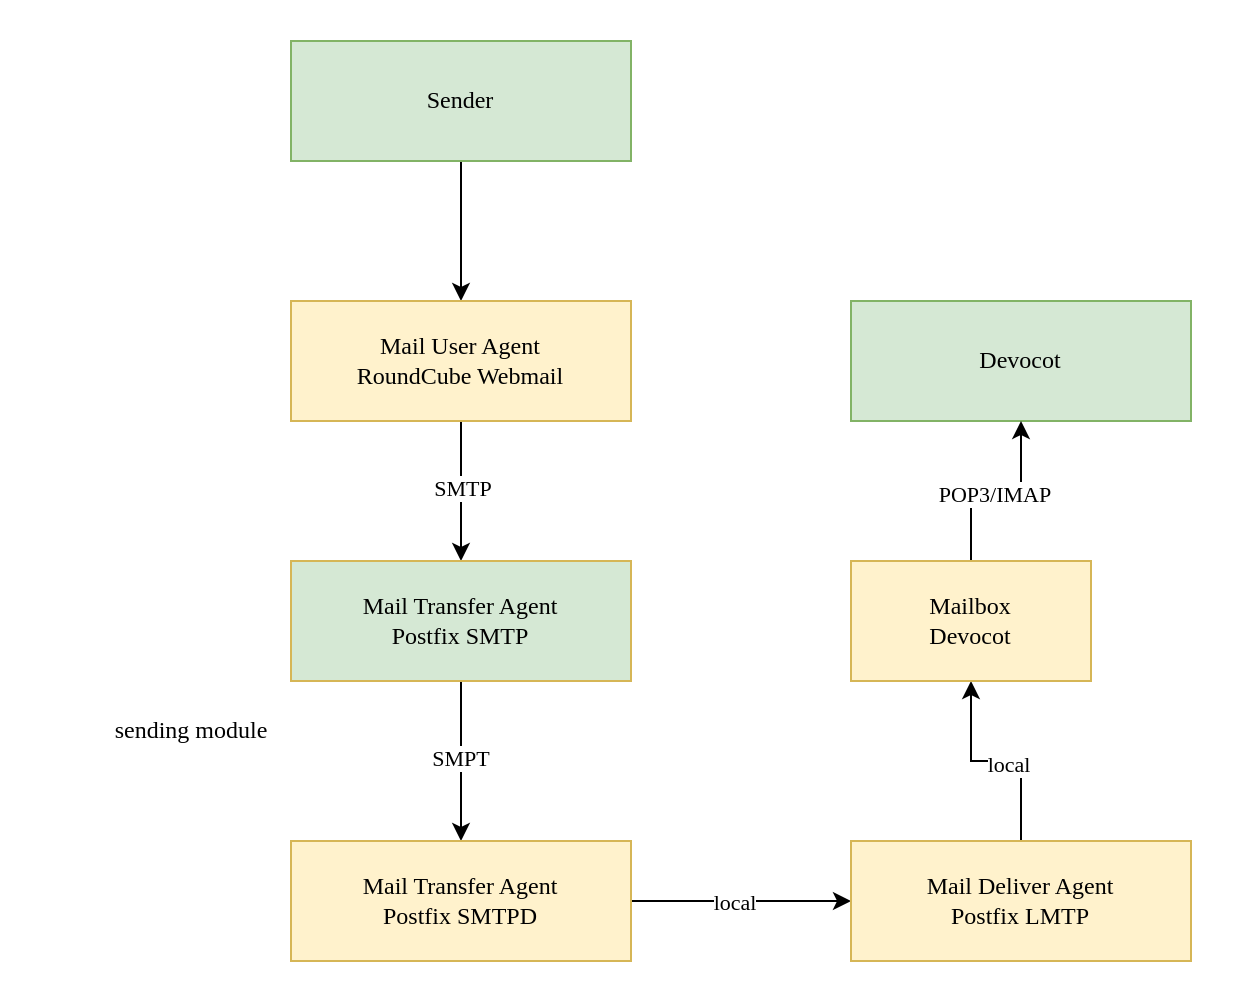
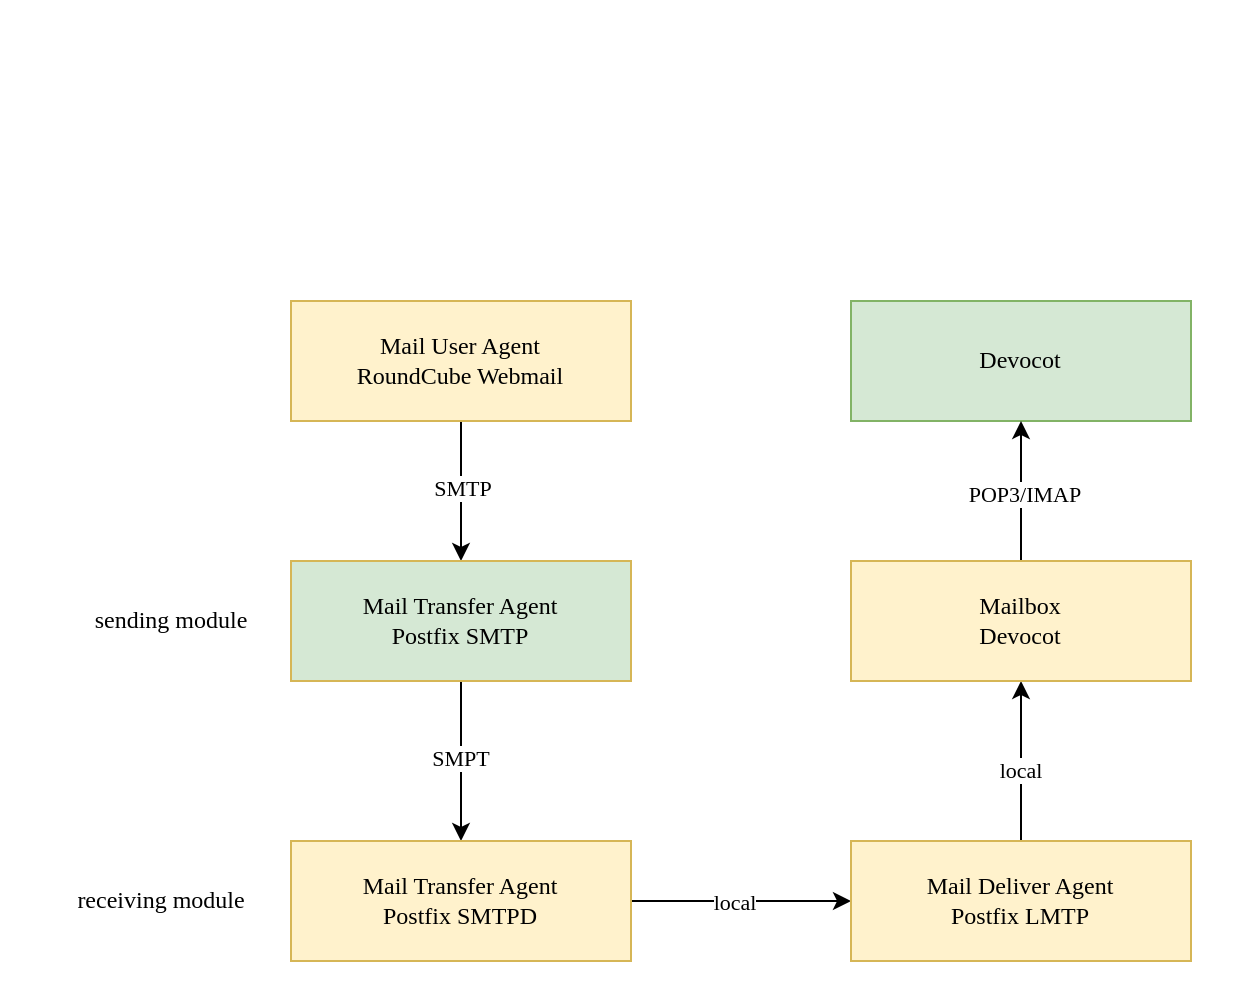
node "Sender": removed
edge "Sender" -> "Mail User Agent RoundCube Webmail": removed
node "Mailbox Devocot": size 240x120 -> 340x120
node "sending module": moved (191, 731) -> (171, 621)
node "receiving module": added
